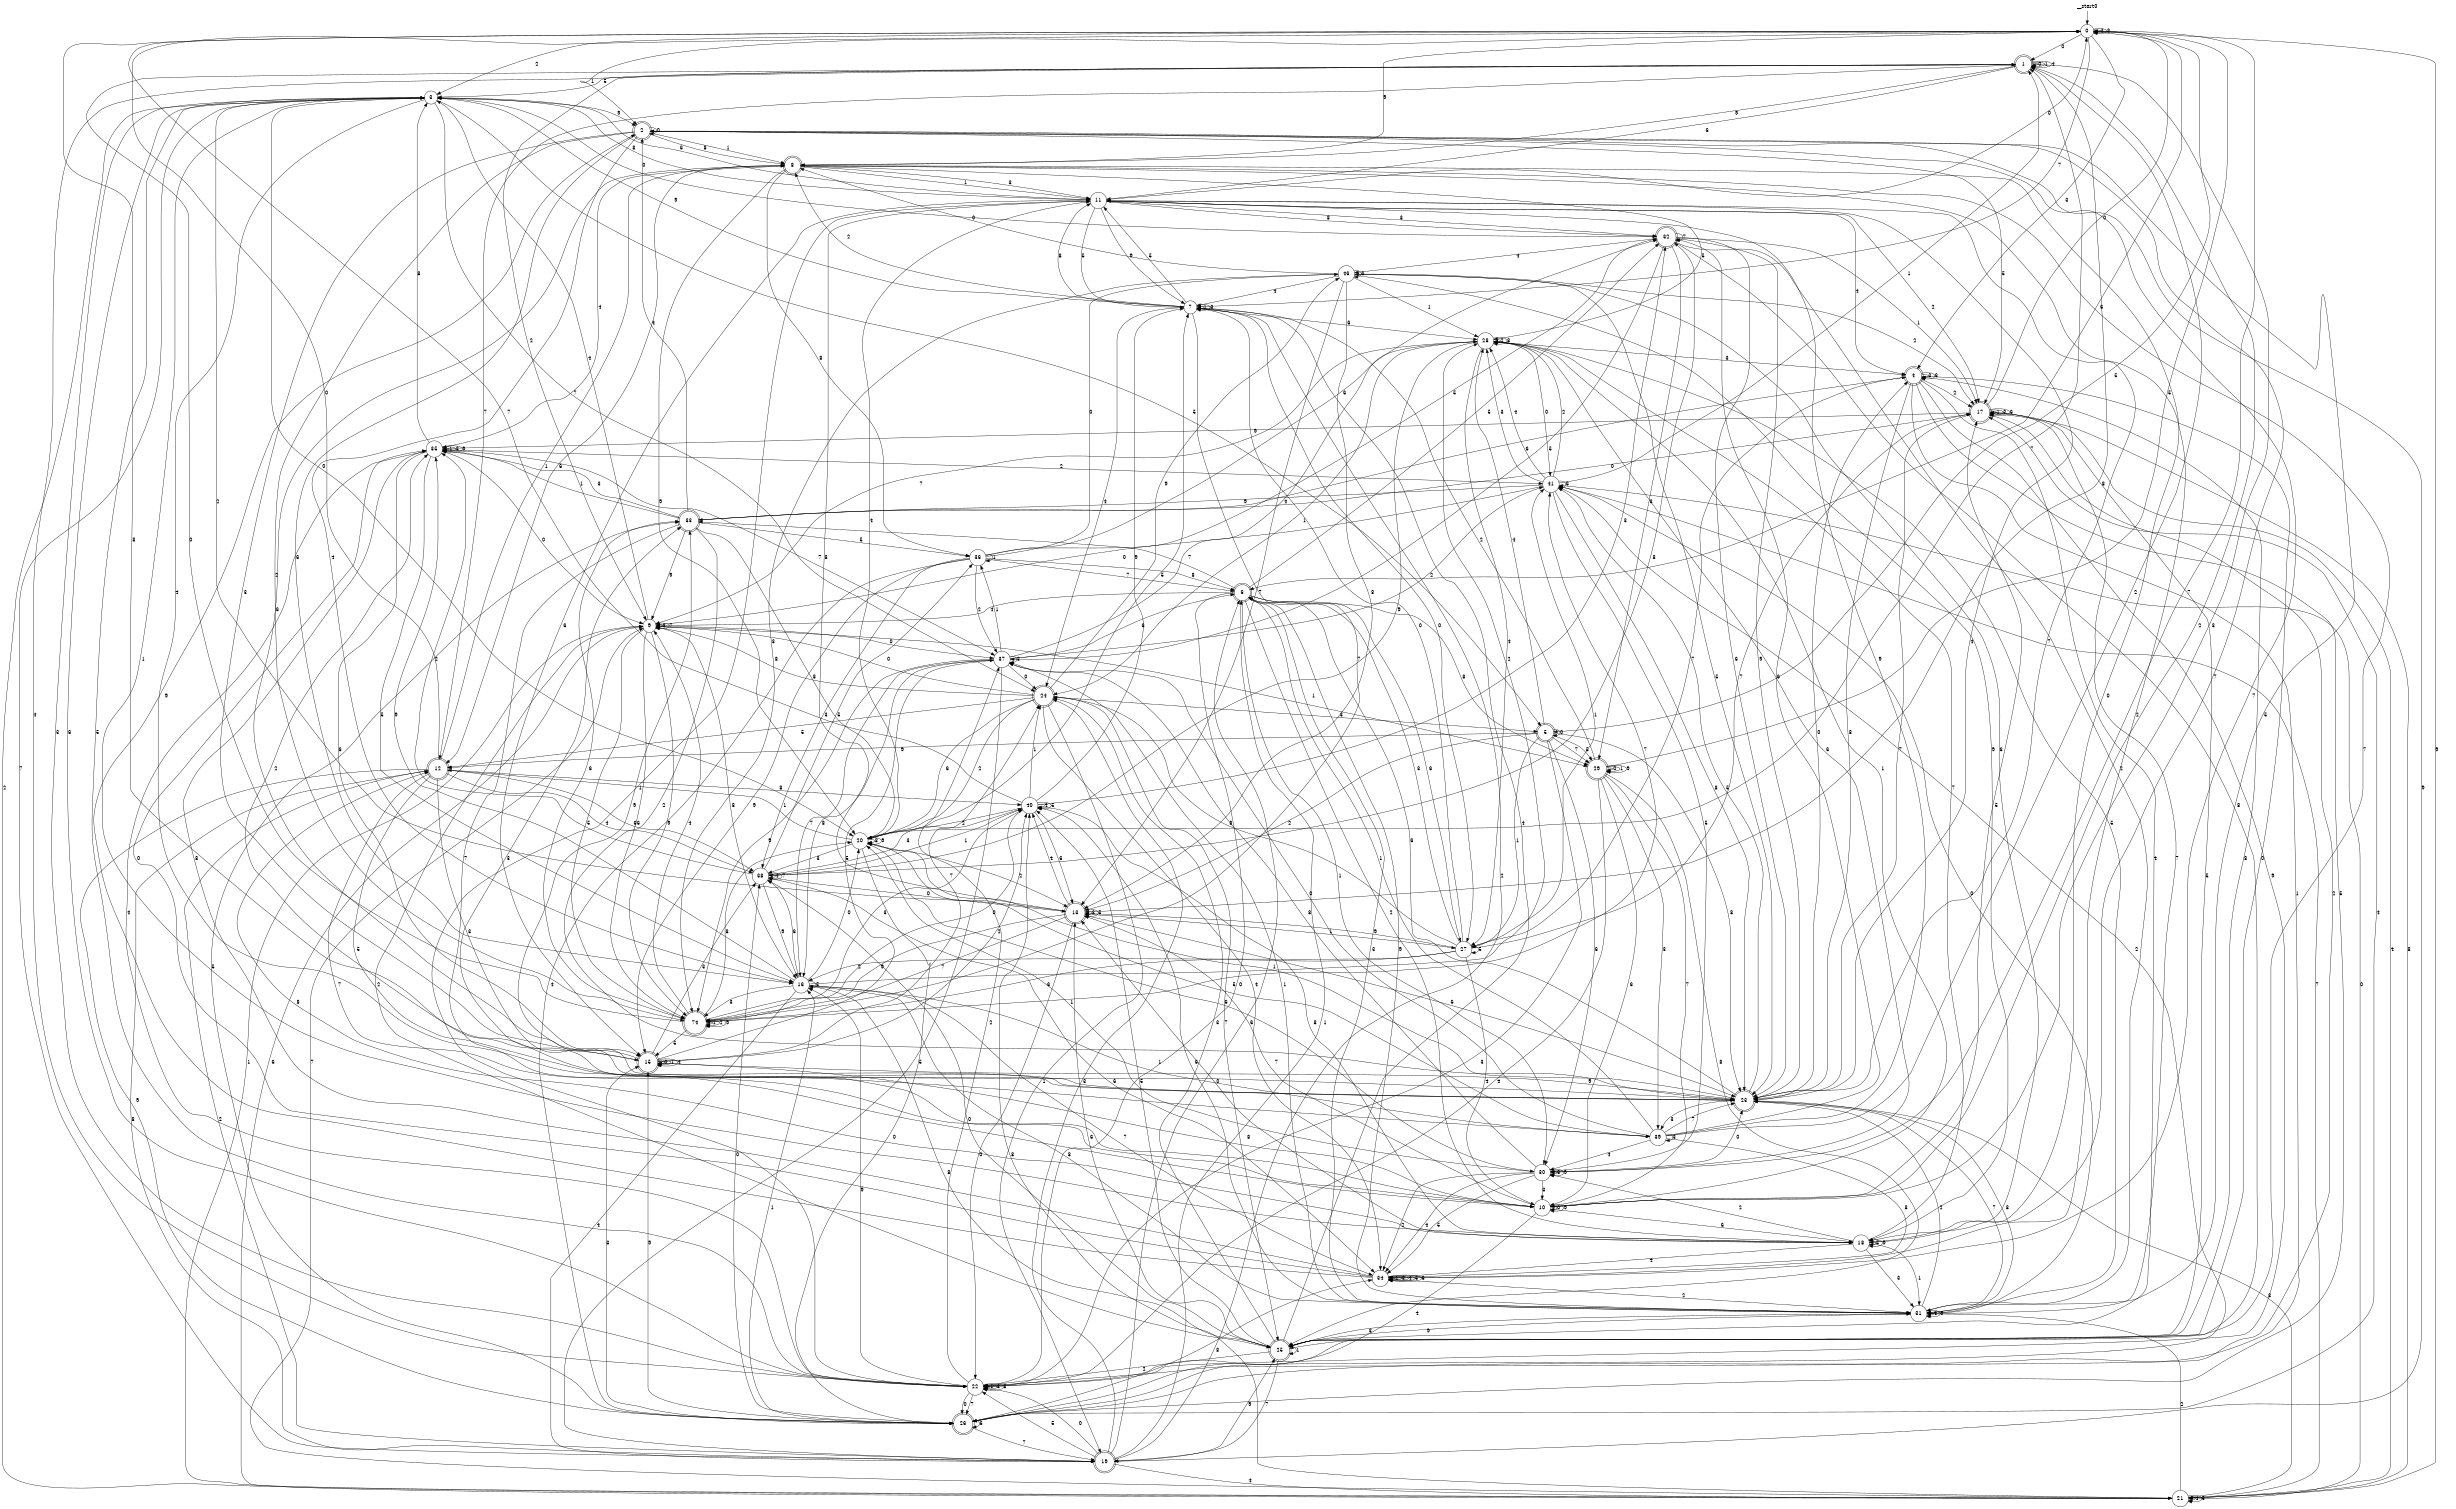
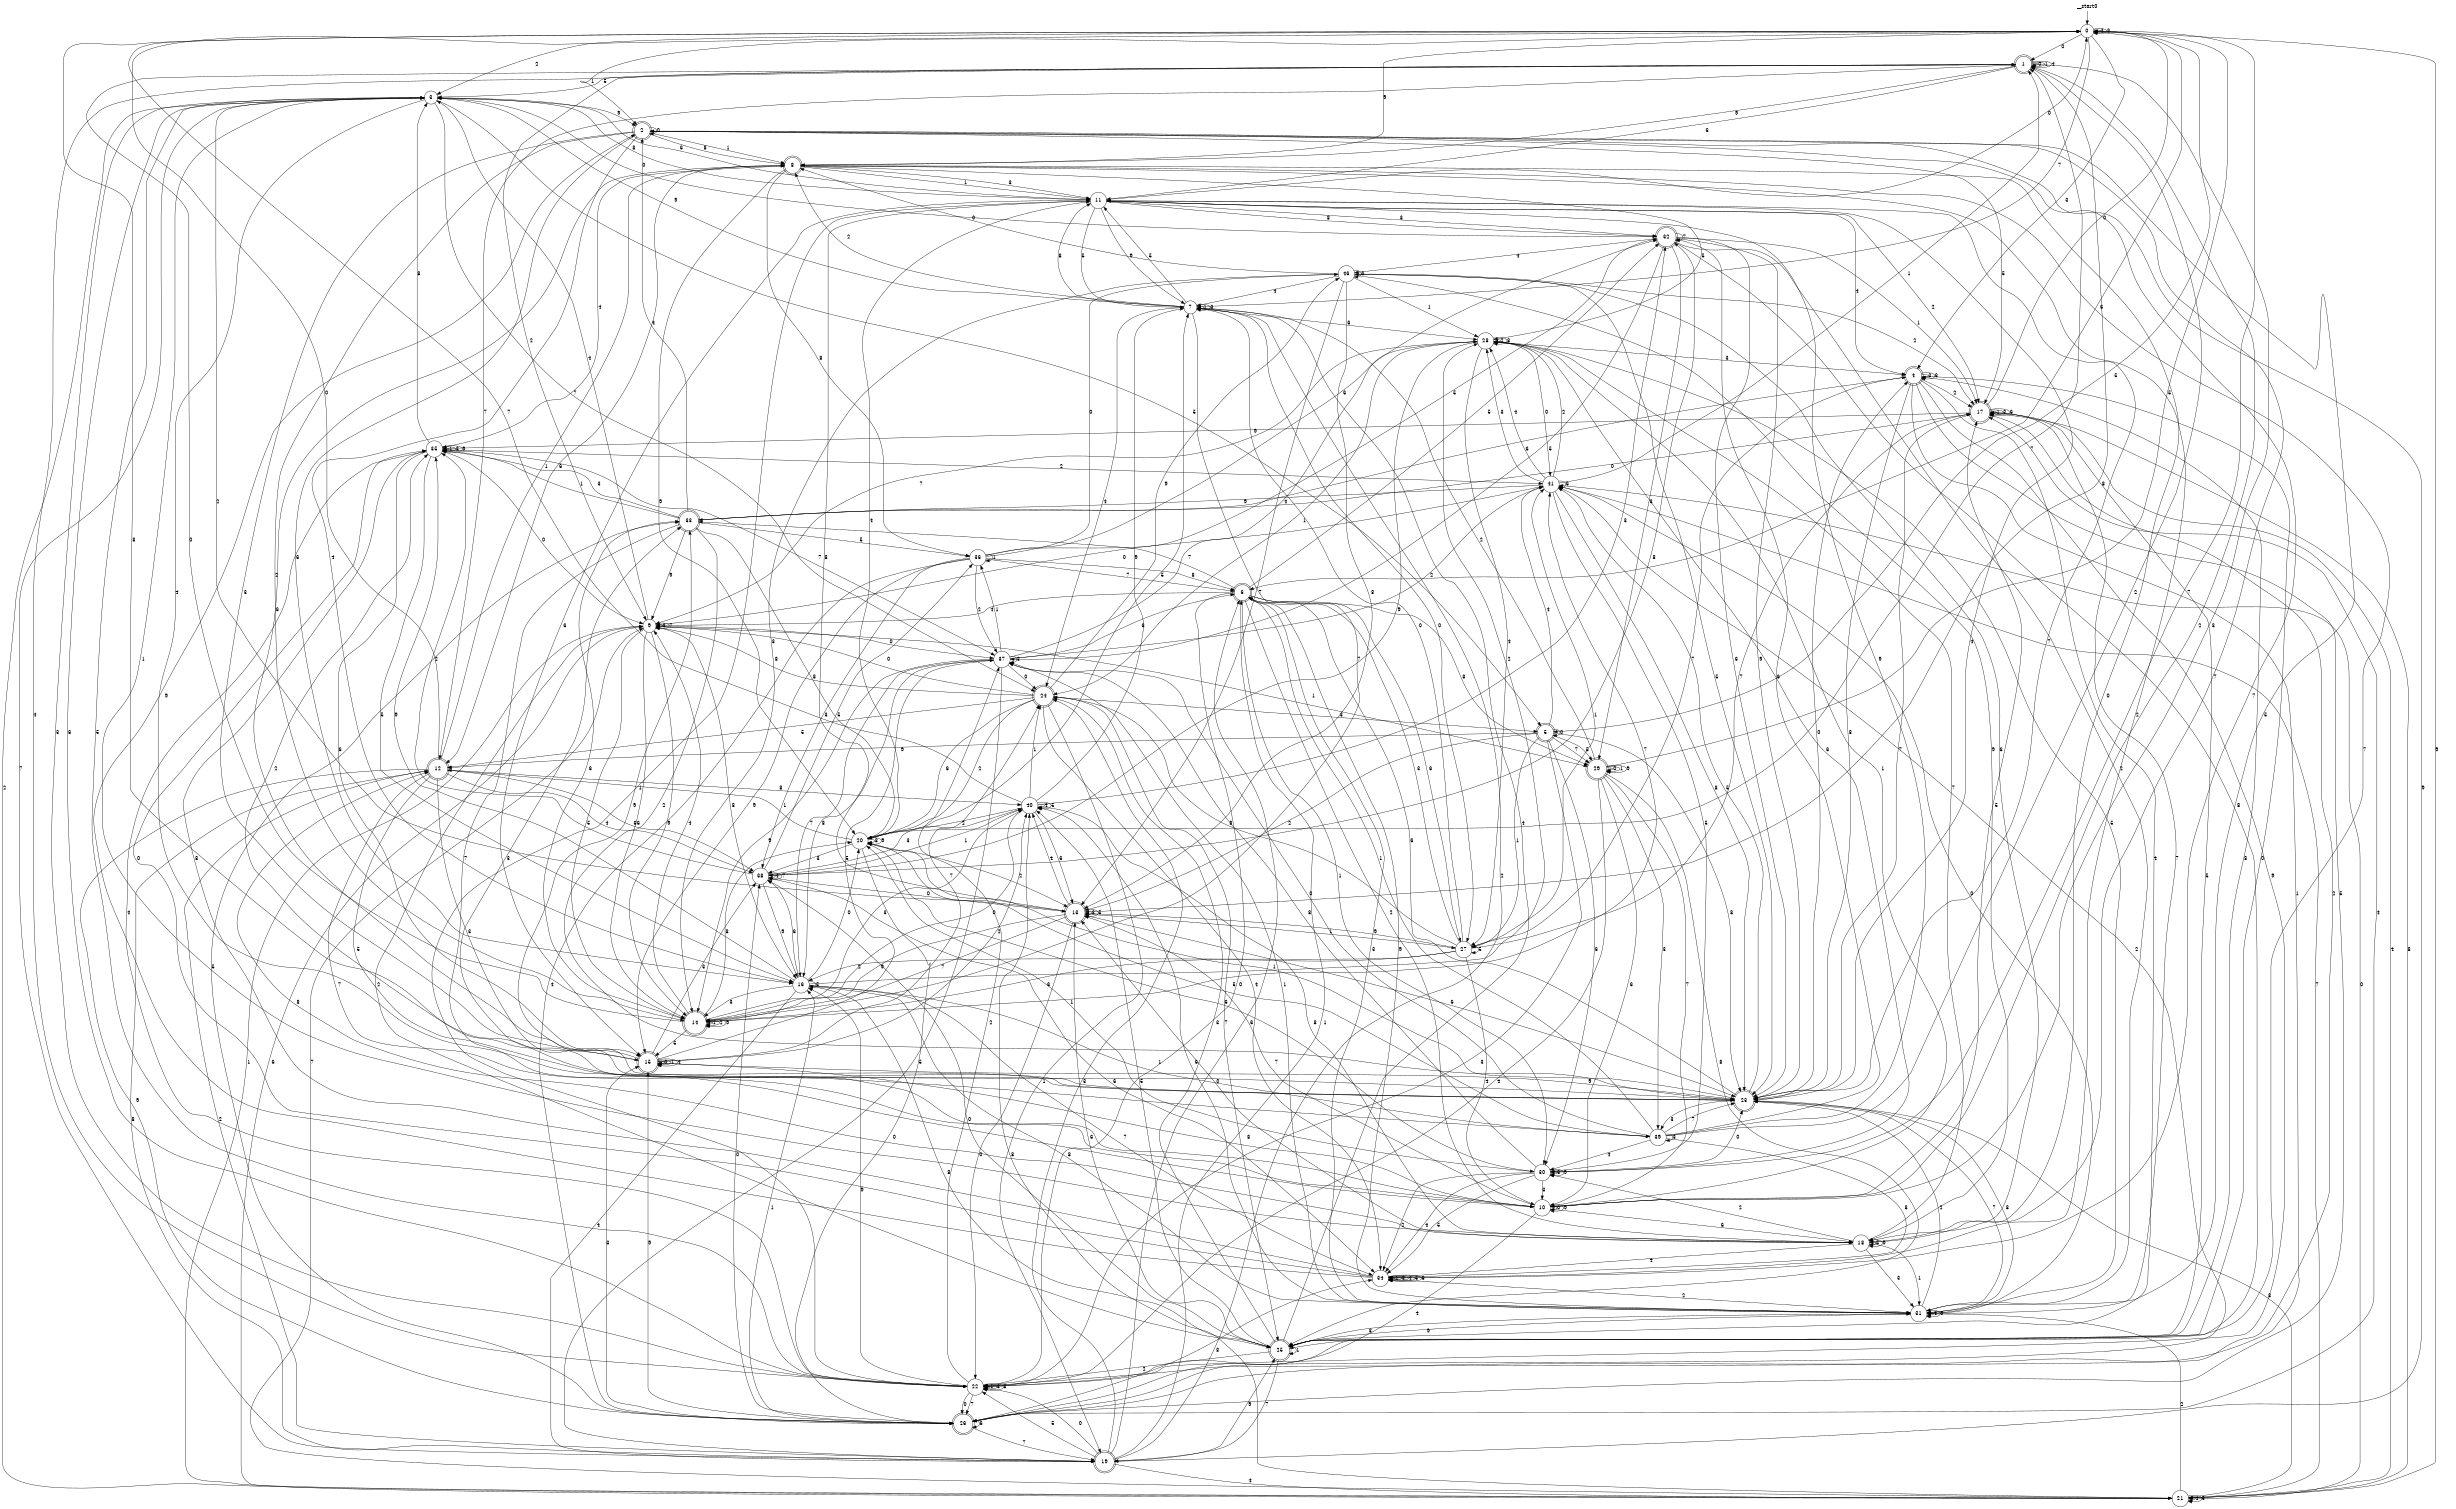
edge "3" -> "20": removed, label "0"
edge "5" -> "28": now "5" -> "41"
node "74": label "74" -> "14"
